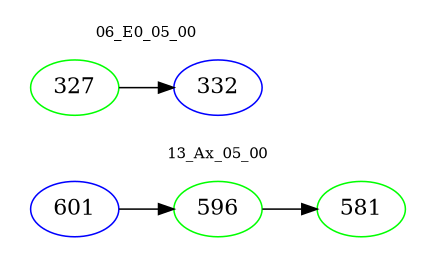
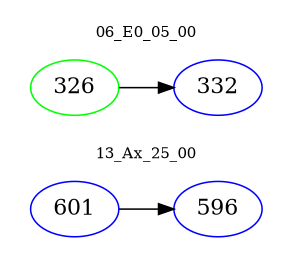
node "327": label "327" -> "326"
cluster "13_Ax_05_00": label "13_Ax_05_00" -> "13_Ax_25_00"
node "596": color green -> blue
node "581": removed
